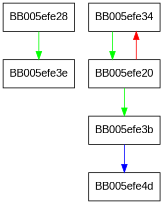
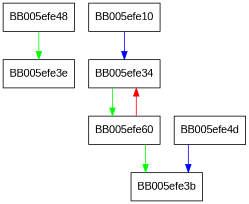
node "BB005efe28": label "BB005efe28" -> "BB005efe48"
node "BB005efe10": added
node "BB005efe20": label "BB005efe20" -> "BB005efe60"
edge "BB005efe3b" -> "BB005efe4d": reversed
